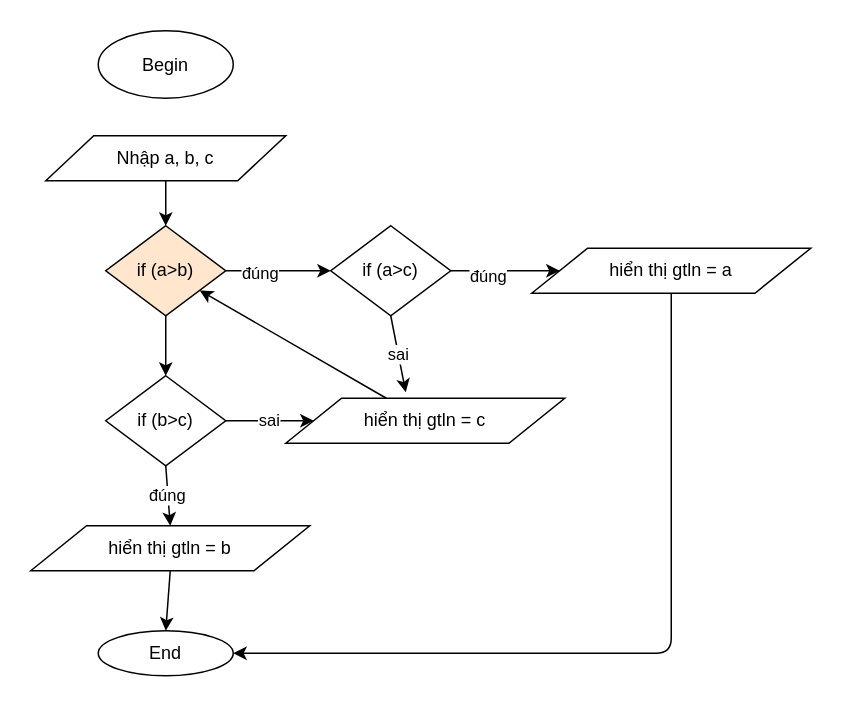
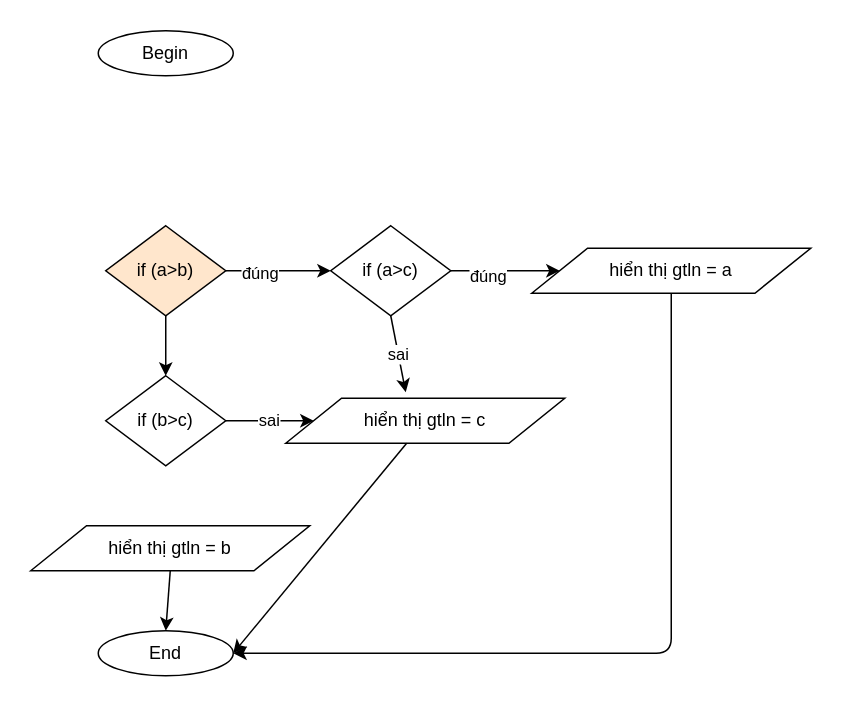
node "Begin": size 135x68 -> 135x45
node "Nhập a, b, c": removed
edge "Nhập a, b, c" -> "if (a>b)": removed
edge "hiển thị gtln = c" -> "if (a>b)": now "hiển thị gtln = c" -> "End"
edge "if (b>c)" -> "hiển thị gtln = b": removed, label "đúng"
